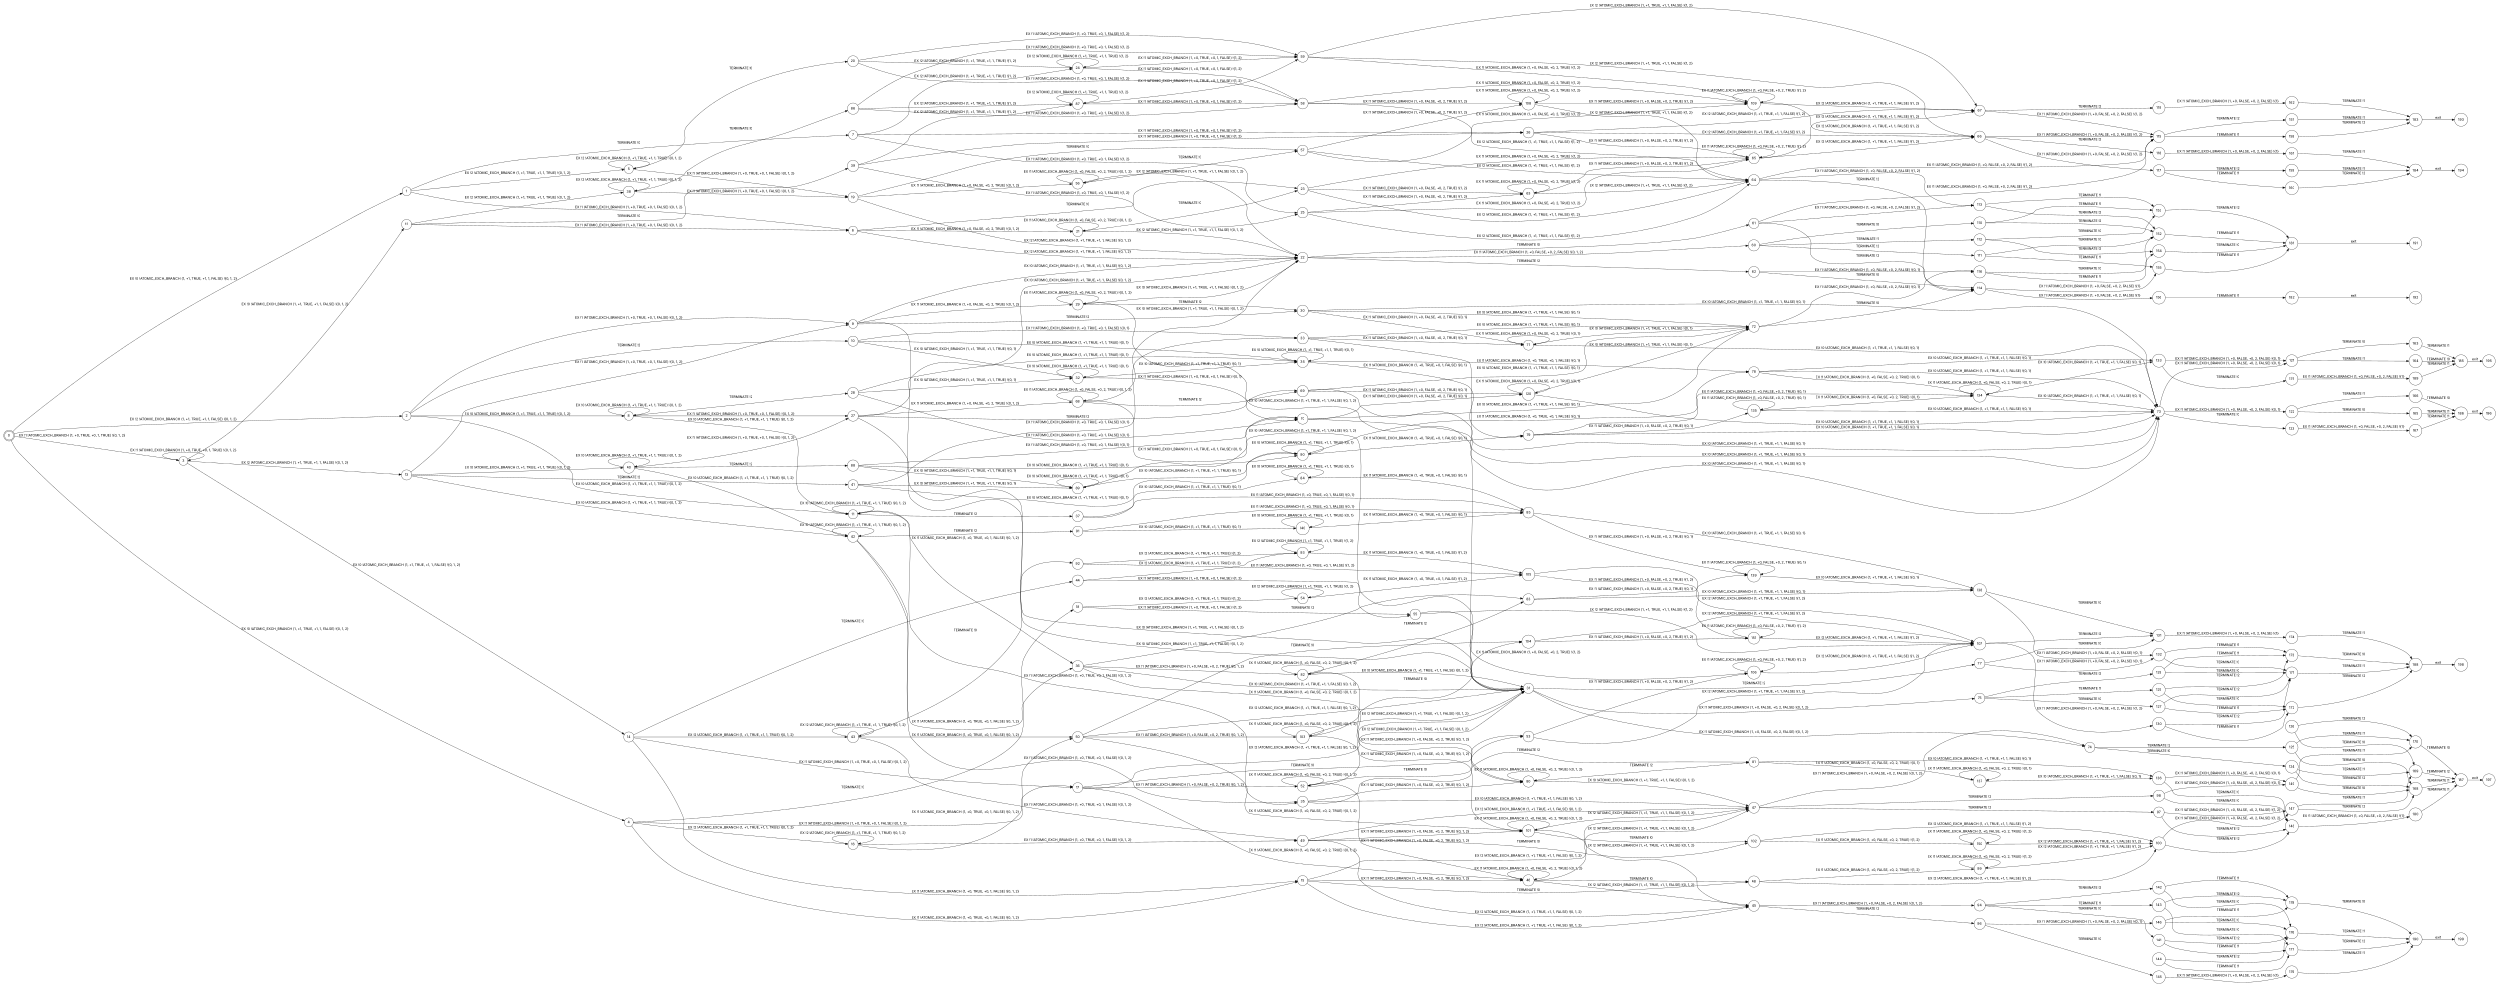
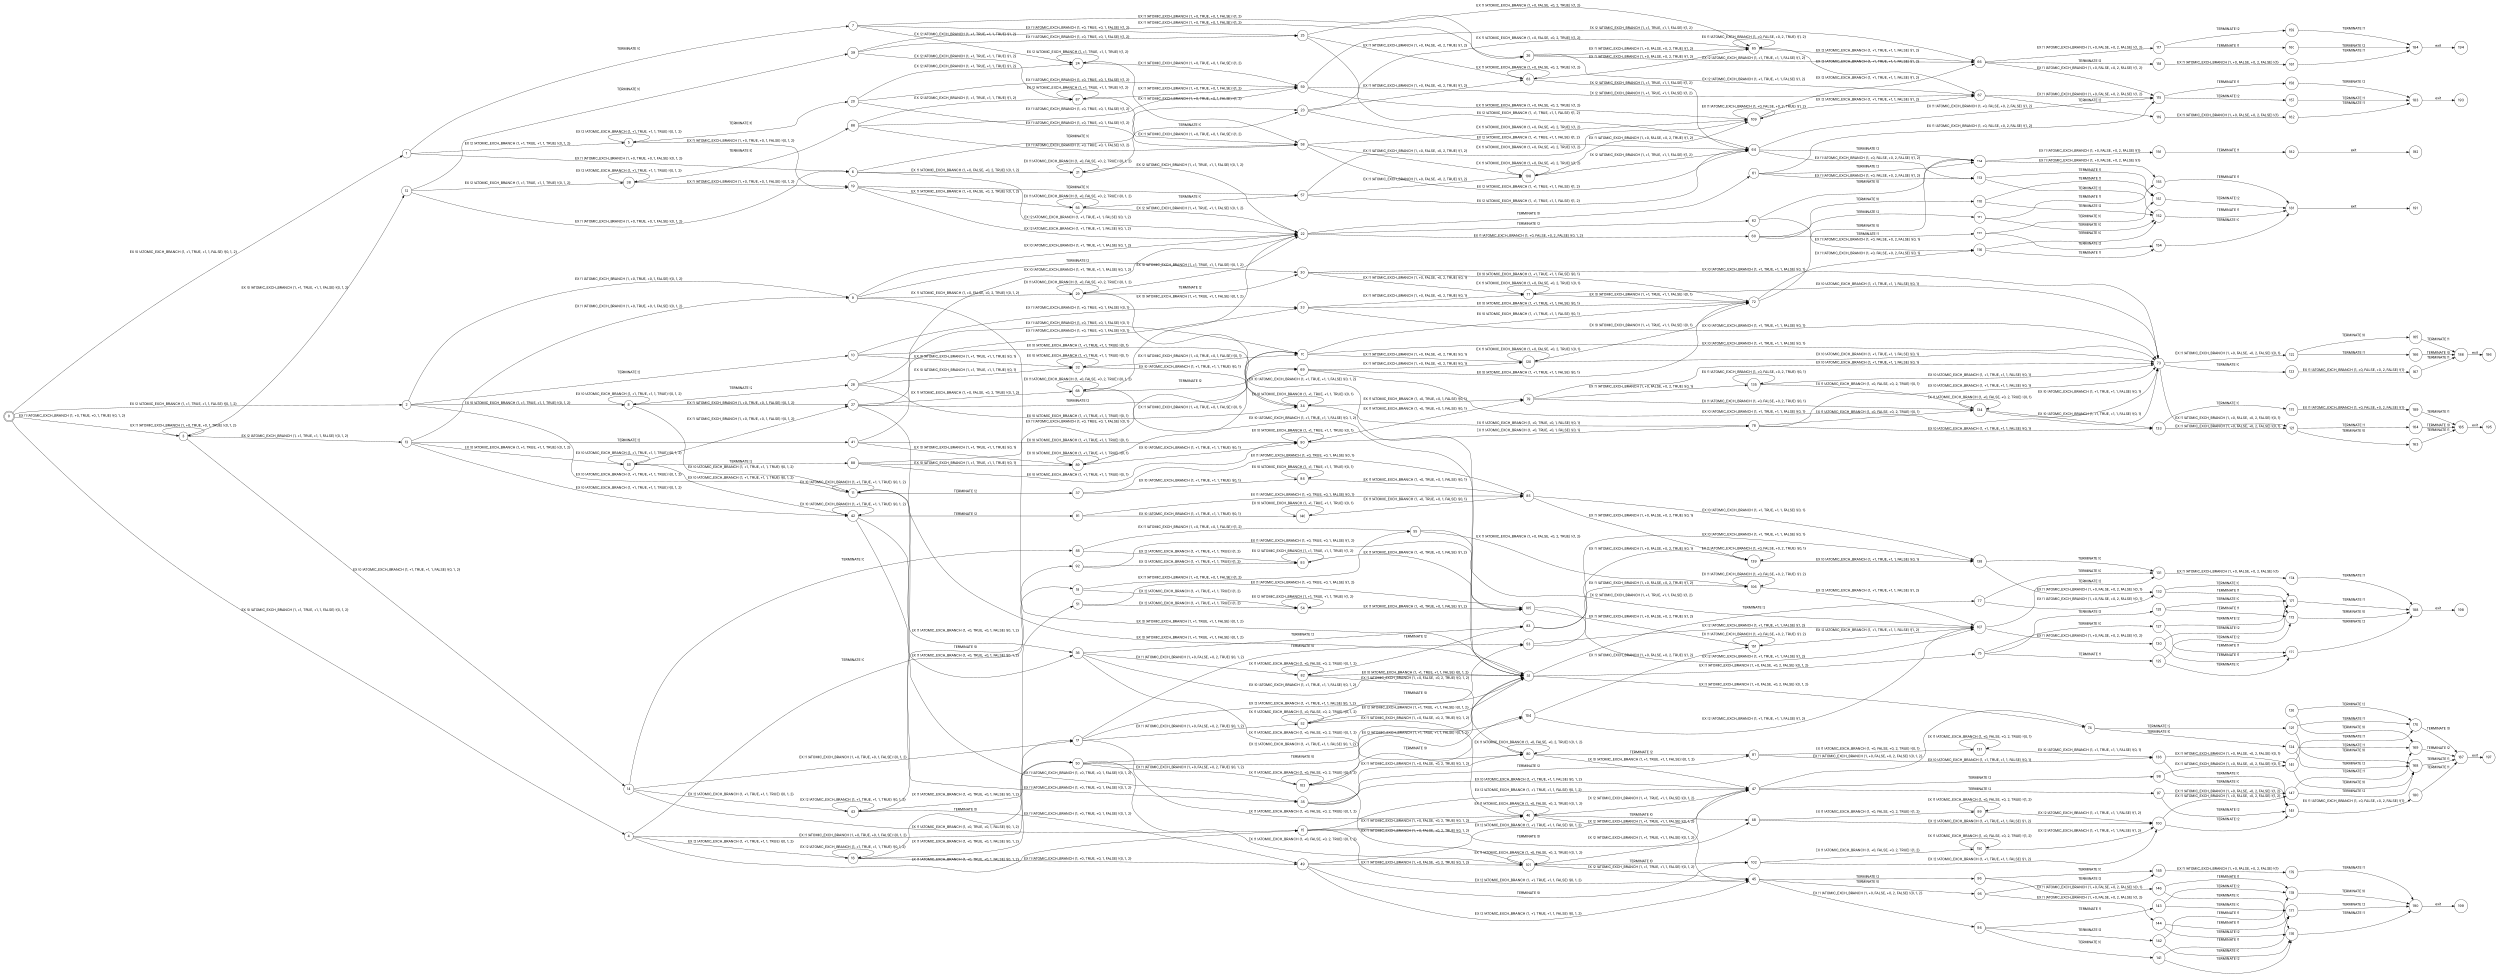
node "51": added
node "95": added
